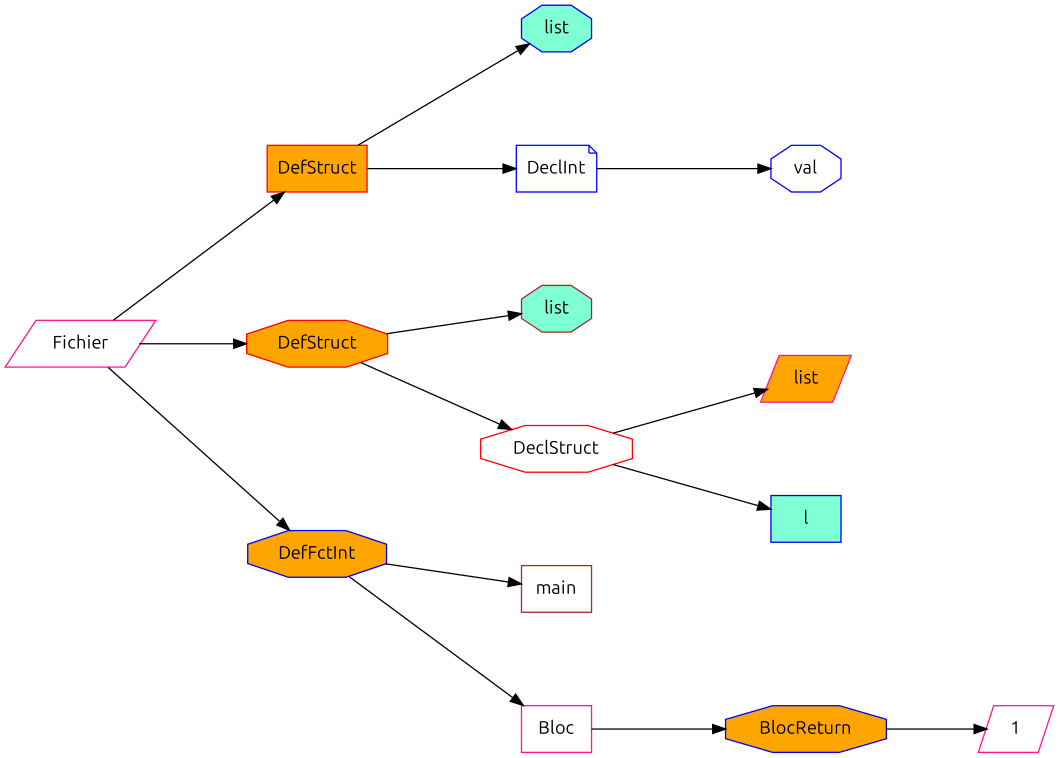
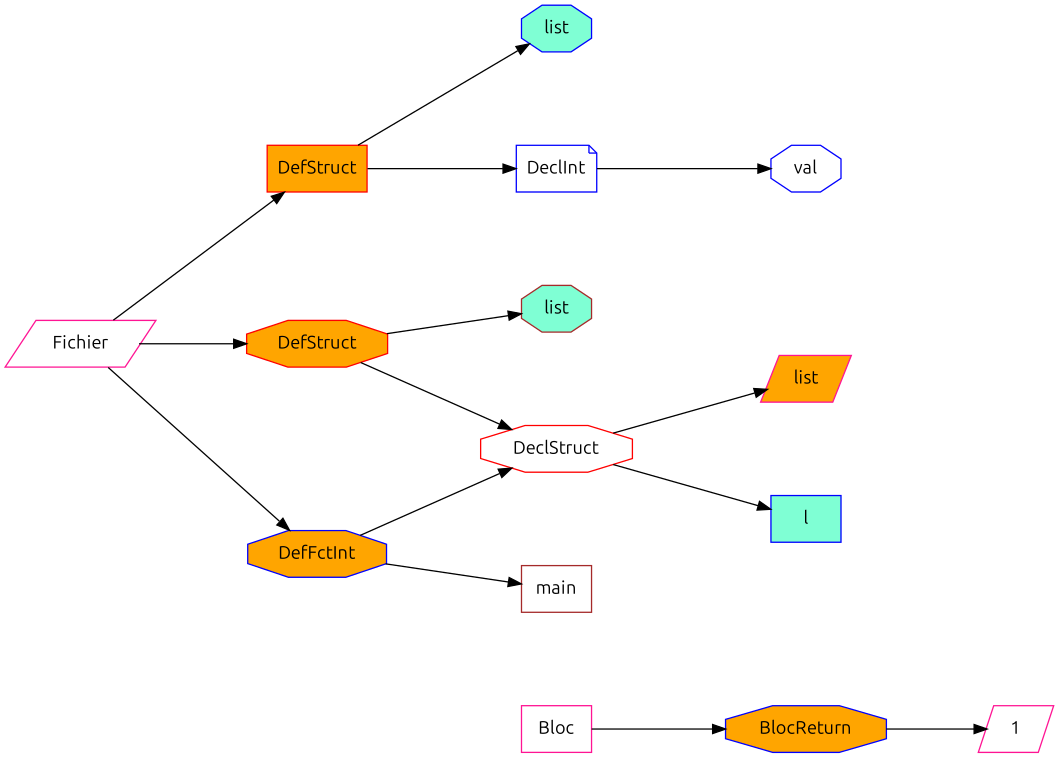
edge "DefFctInt" -> "Bloc": now "DefFctInt" -> "DeclStruct"
